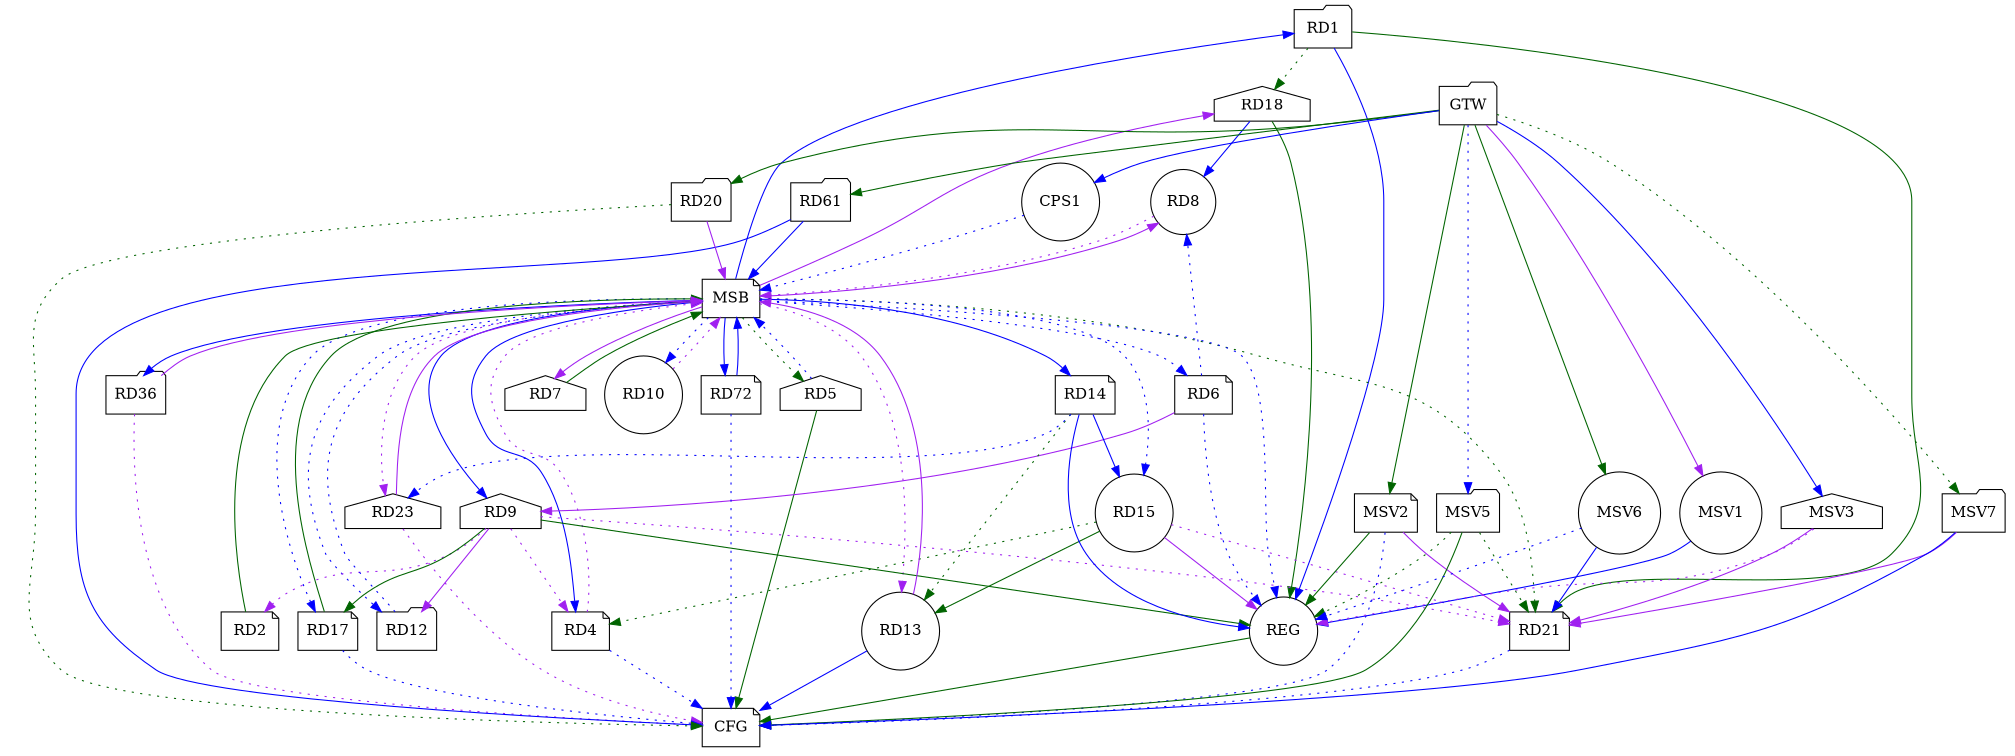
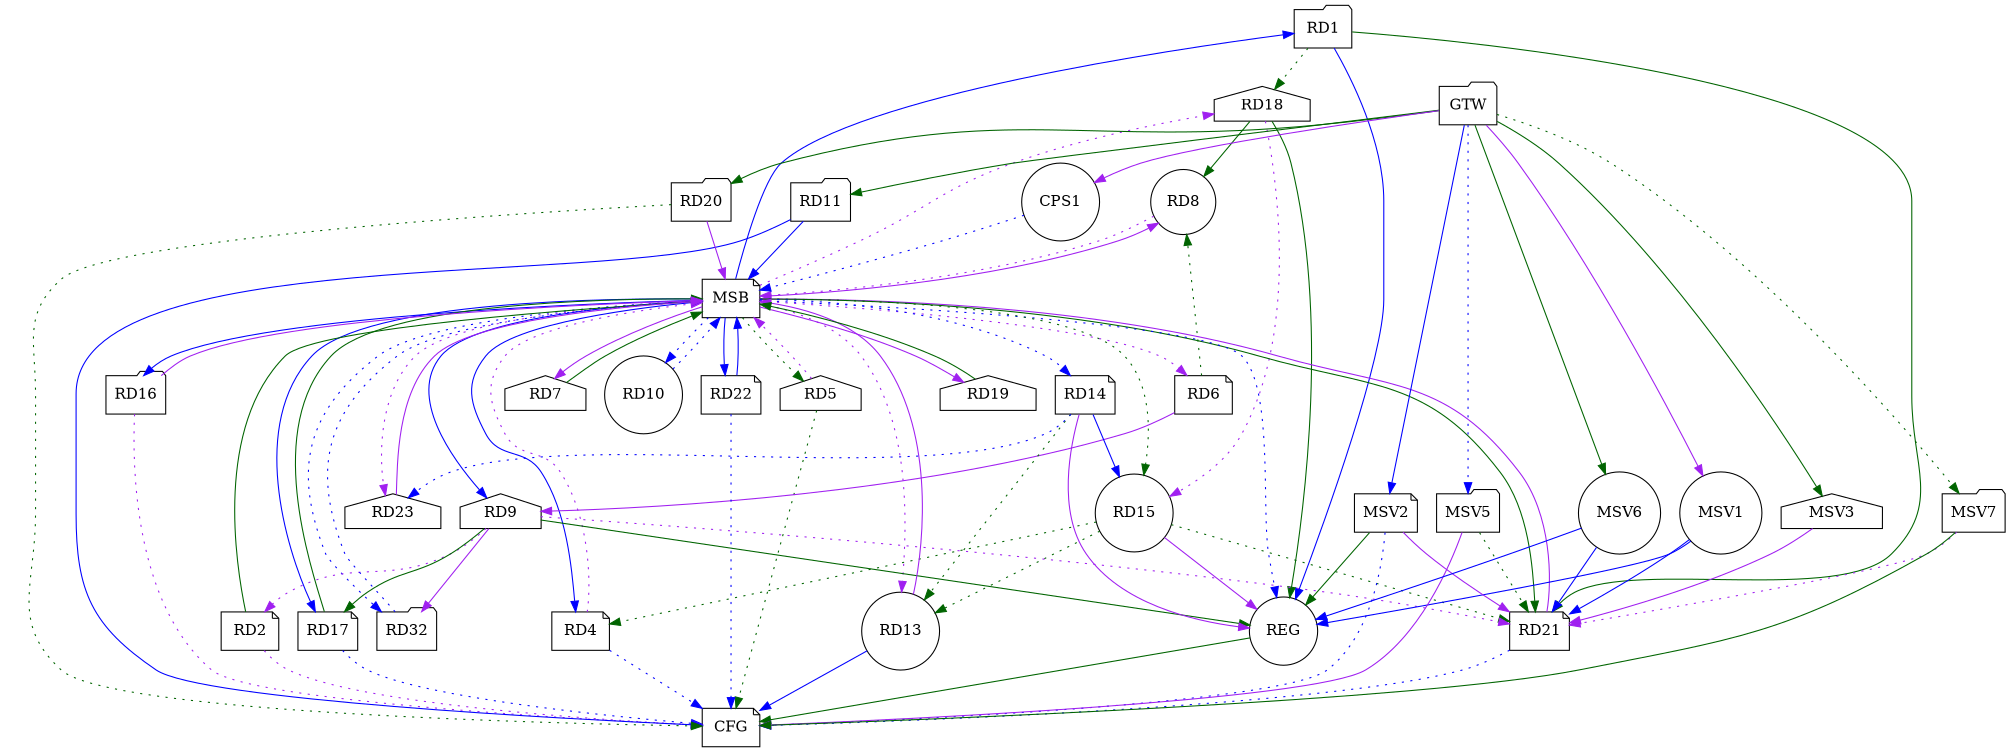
edge "GTW" -> "CPS1": color blue -> purple
edge "RD18" -> "RD8": color blue -> darkgreen
edge "MSB" -> "RD18": style solid -> dotted
node "RD61": label "RD61" -> "RD11"
edge "GTW" -> "MSV3": color blue -> darkgreen
edge "GTW" -> "MSV2": color darkgreen -> blue
edge "RD6" -> "RD8": color blue -> darkgreen
edge "MSB" -> "RD6": color blue -> purple
edge "RD18" -> "RD15": added
edge "MSB" -> "RD14": style solid -> dotted
edge "RD10" -> "MSB": color purple -> blue
edge "RD5" -> "MSB": color blue -> purple
edge "MSB" -> "RD15": color blue -> darkgreen
edge "MSB" -> "RD17": style dotted -> solid
edge "MSB" -> "RD21": style dotted -> solid
node "RD36": label "RD36" -> "RD16"
node "RD72": label "RD72" -> "RD22"
node "RD19": added
edge "RD21" -> "MSB": added
edge "RD6" -> "REG": removed
edge "RD5" -> "CFG": style solid -> dotted
edge "RD14" -> "REG": color blue -> purple
edge "RD9" -> "RD4": removed
edge "RD15" -> "RD21": color purple -> darkgreen
edge "RD15" -> "RD13": style solid -> dotted
edge "MSV6" -> "REG": style dotted -> solid
edge "MSV1" -> "RD21": added
edge "MSV5" -> "REG": removed
edge "MSV3" -> "REG": removed
edge "MSV7" -> "RD21": style solid -> dotted
node "RD12": label "RD12" -> "RD32"
edge "RD23" -> "CFG": now "RD2" -> "CFG"
edge "MSV5" -> "CFG": color darkgreen -> purple
edge "MSV7" -> "CFG": color blue -> darkgreen
